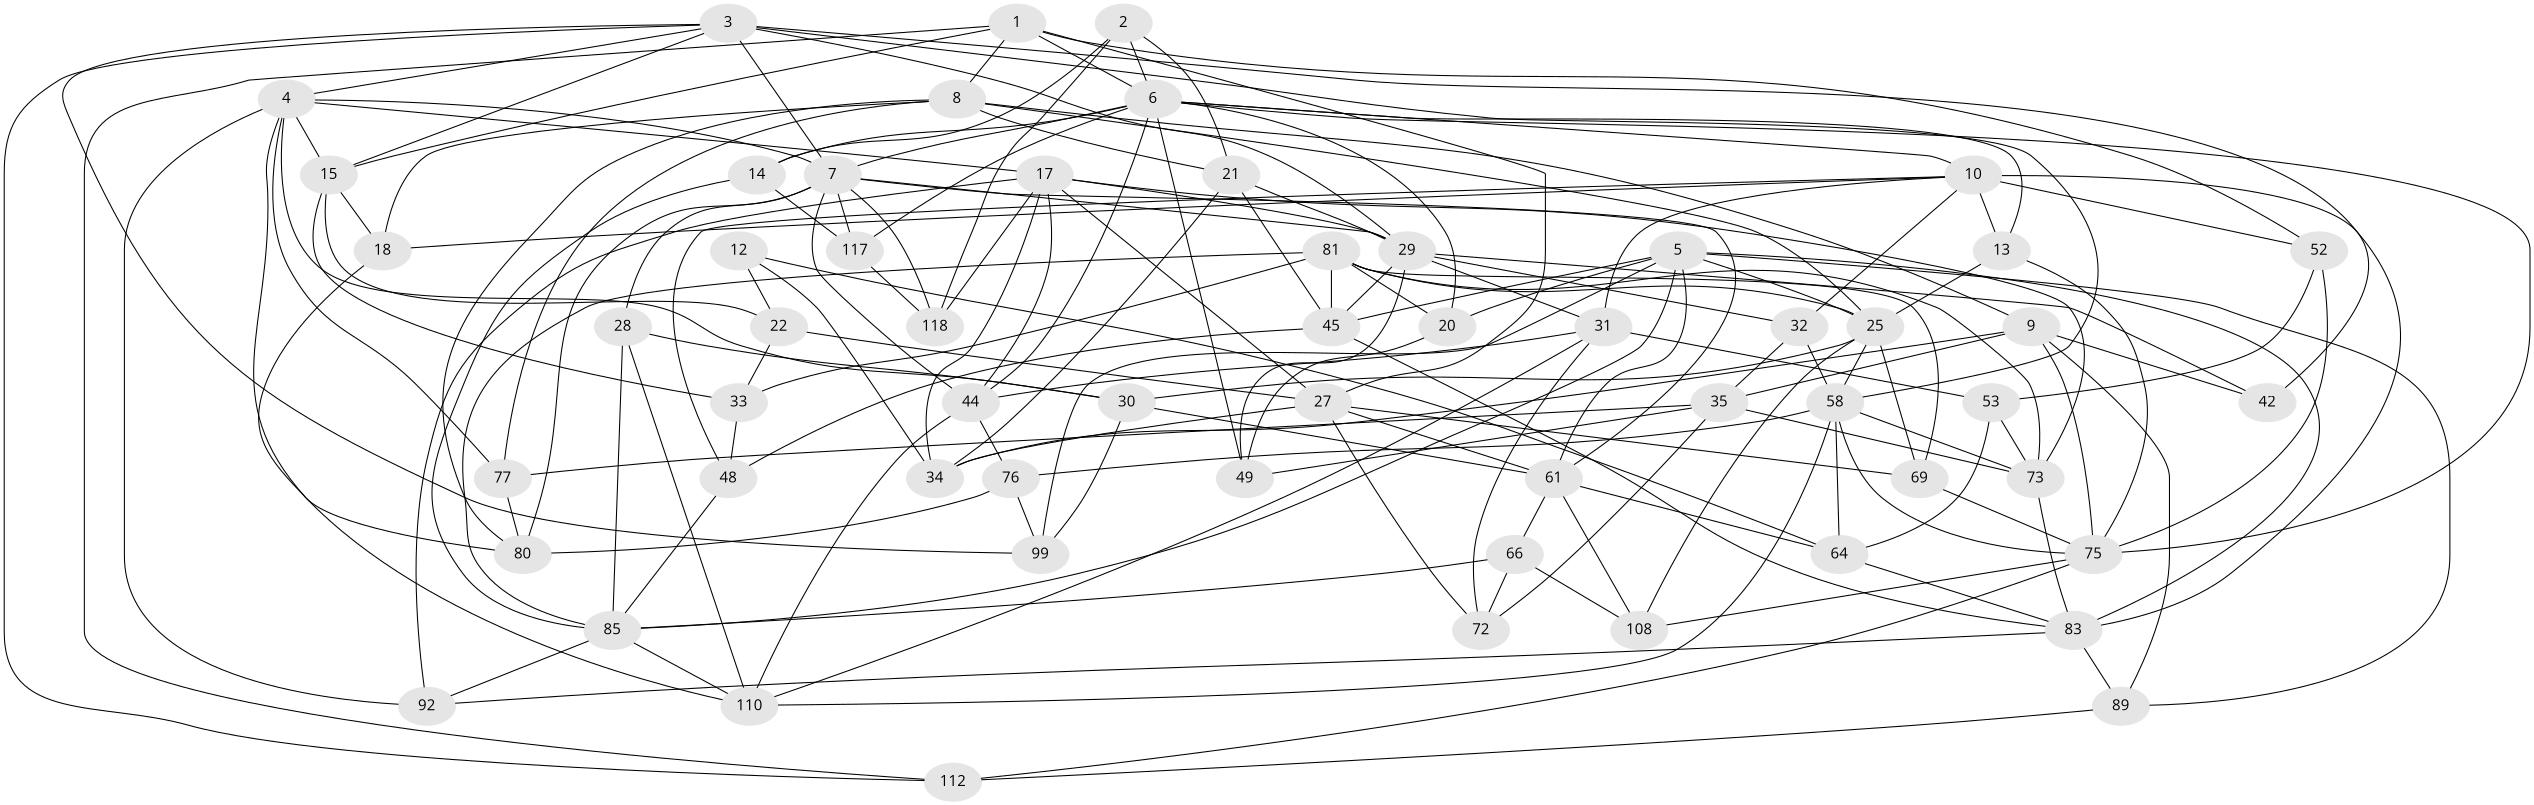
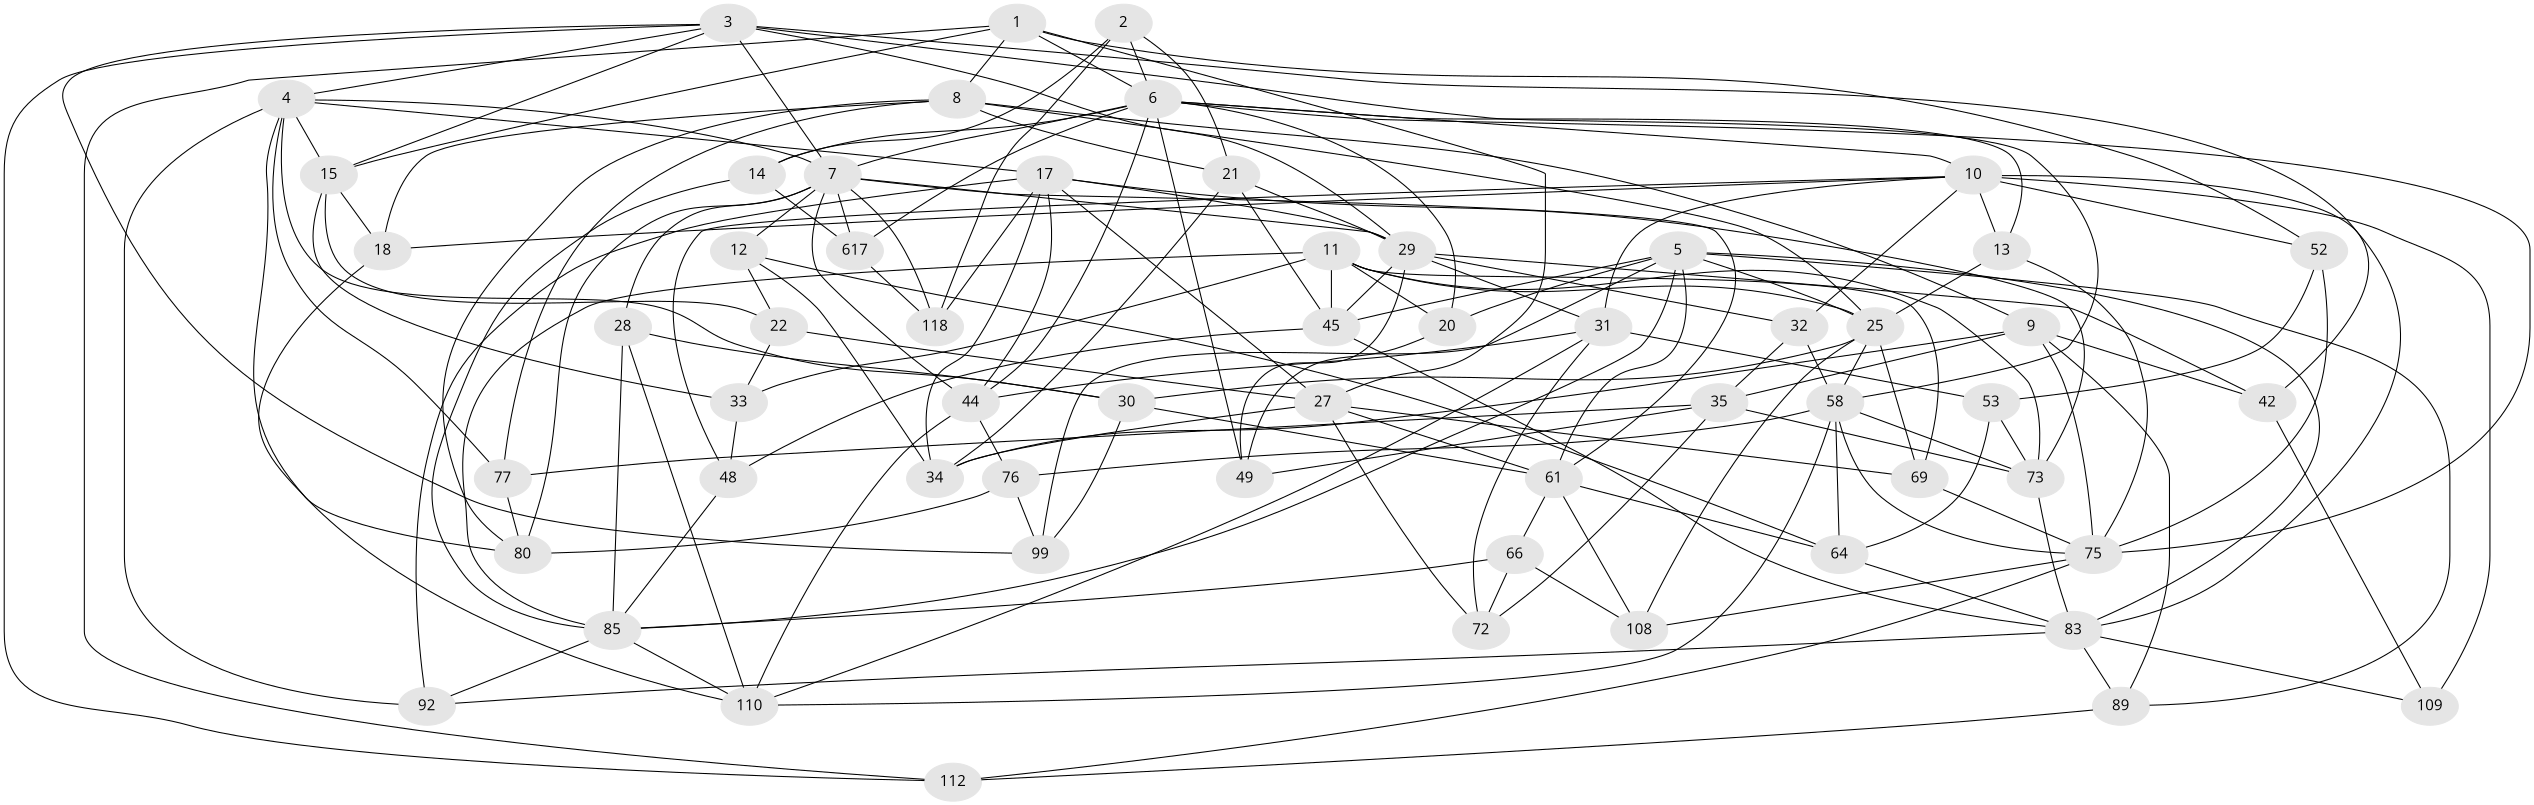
edge "7" -- "12": added
node "117": label "117" -> "617"
node "81": label "81" -> "11"
node "109": added
